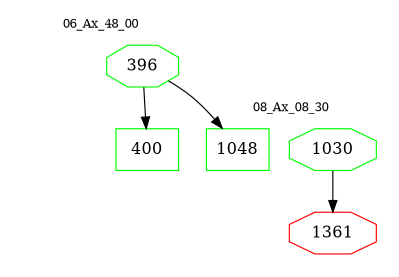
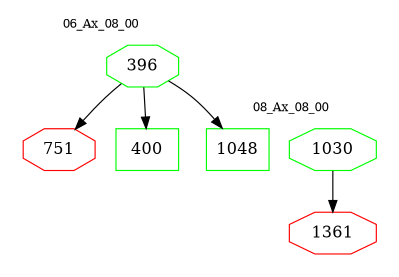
cluster "06_Ax_48_00": label "06_Ax_48_00" -> "06_Ax_08_00"
cluster "08_Ax_08_30": label "08_Ax_08_30" -> "08_Ax_08_00"
node "751": added
